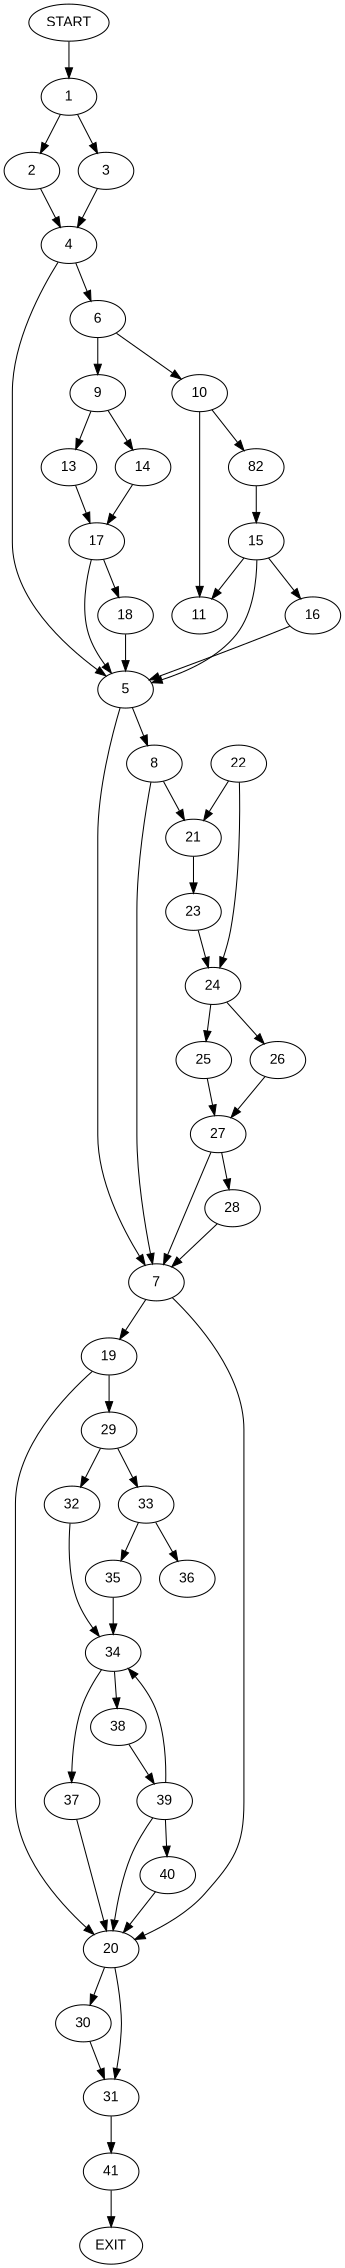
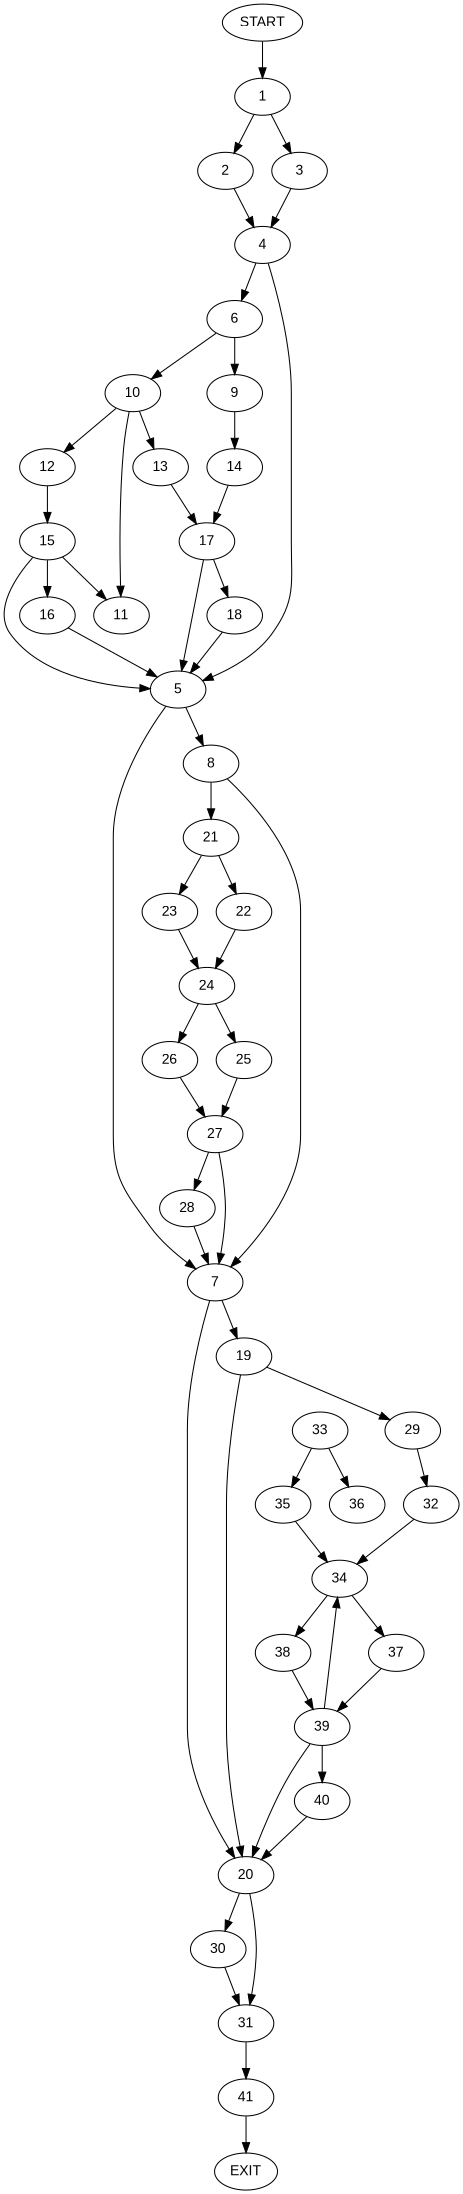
edge "9" -> "13": now "10" -> "13"
node "82": label "82" -> "12"
edge "22" -> "21": reversed
edge "29" -> "33": removed
edge "37" -> "20": now "37" -> "39"
